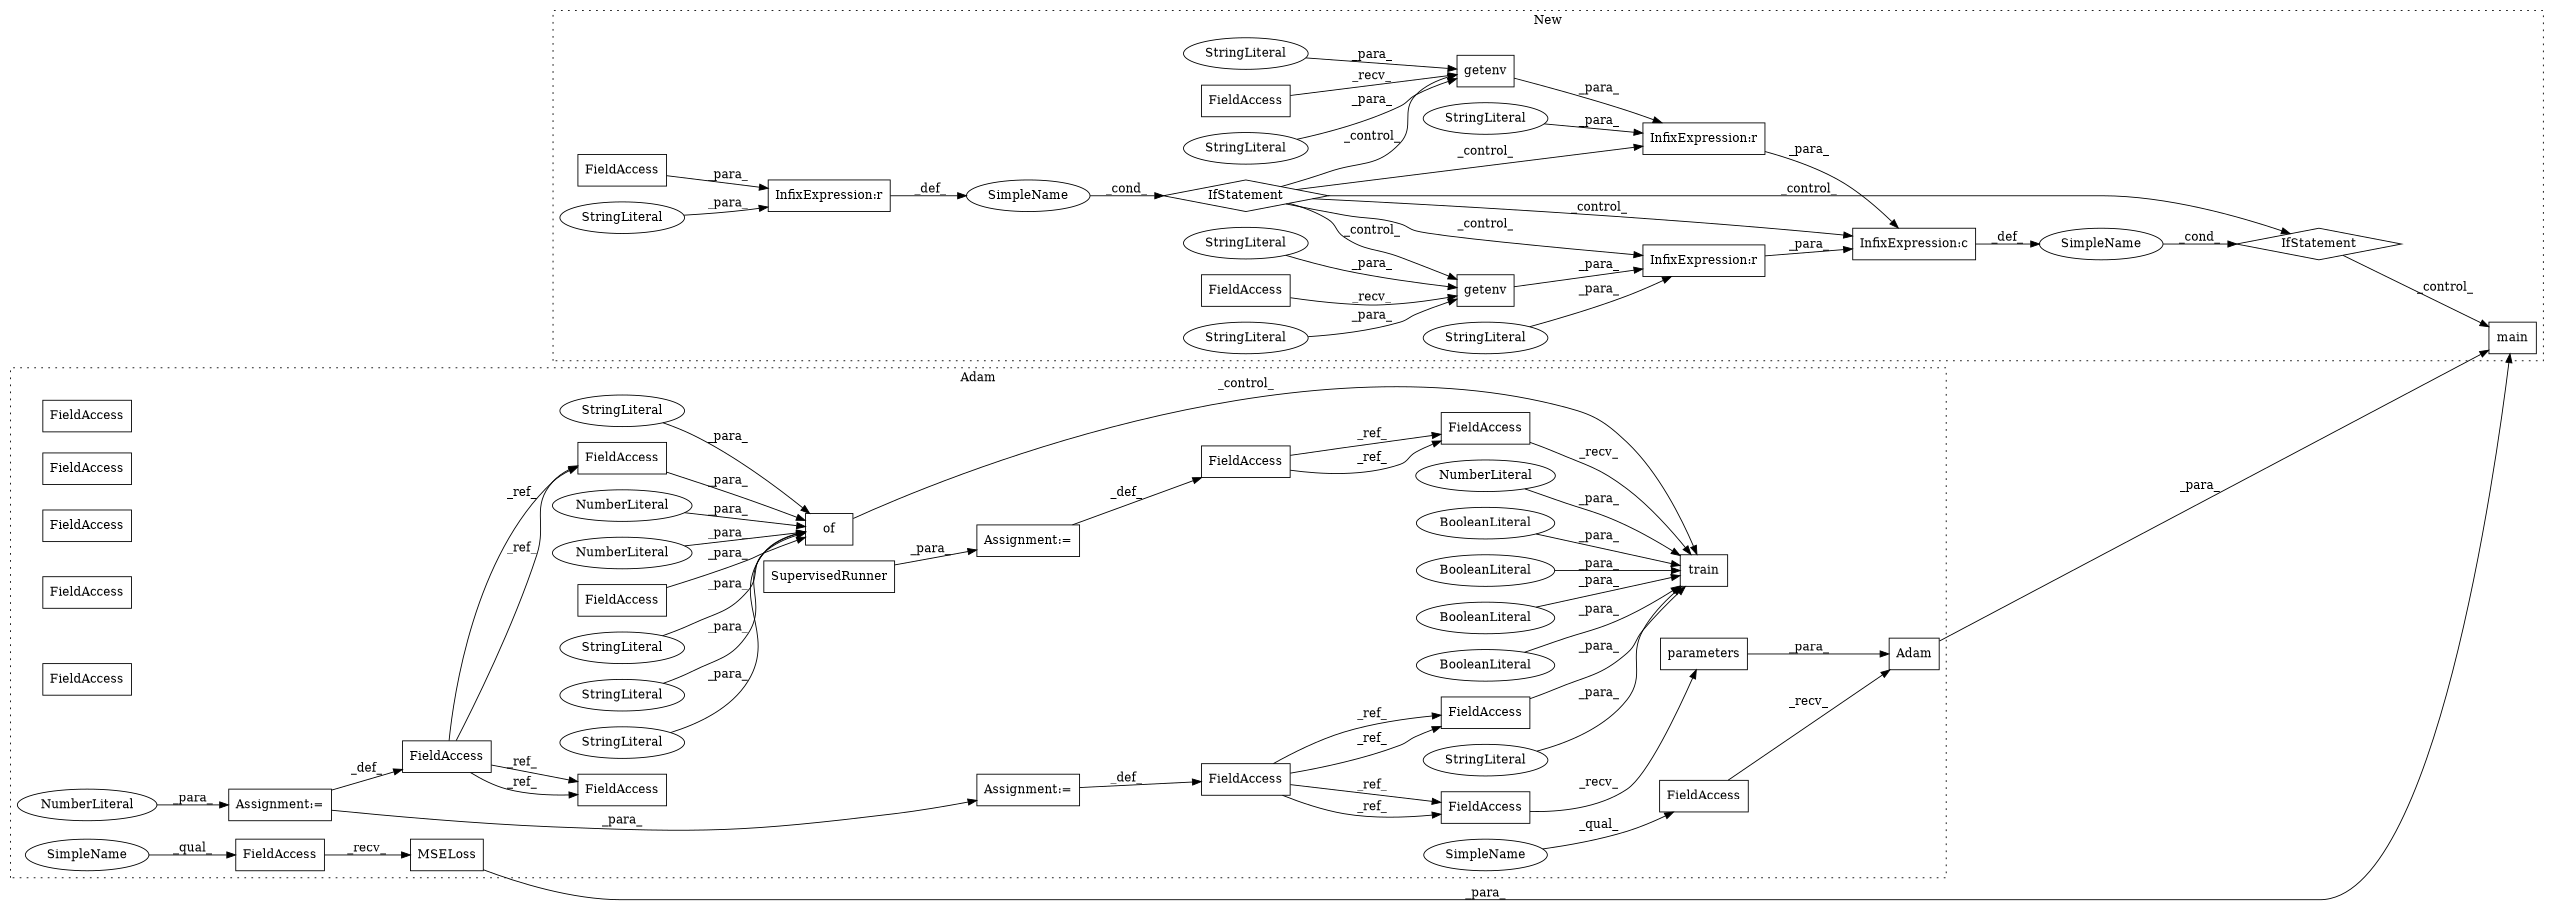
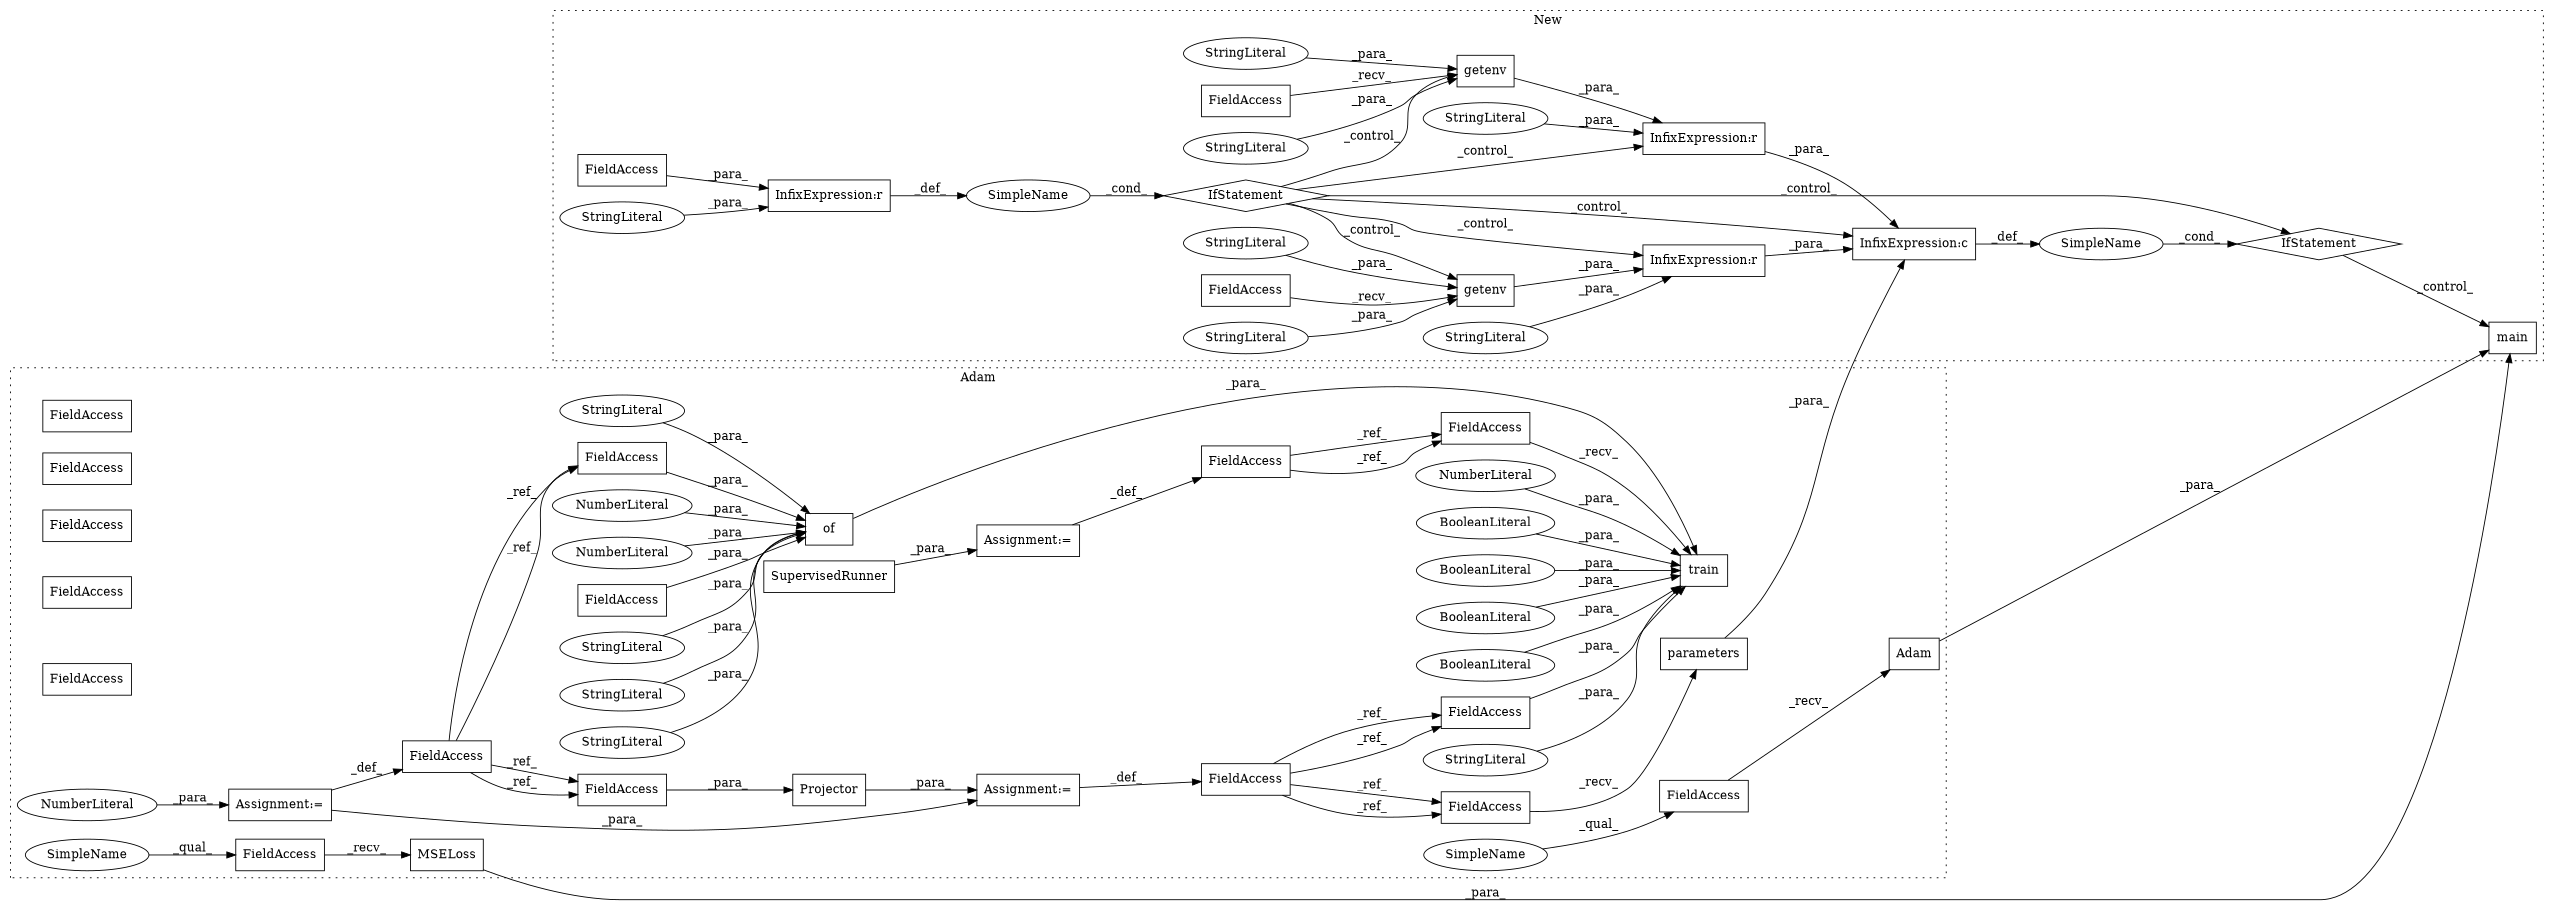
edge "of" -> "train": label "_control_" -> "_para_"
edge "parameters" -> "Adam": now "parameters" -> "InfixExpression:c"
node "Projector": added
